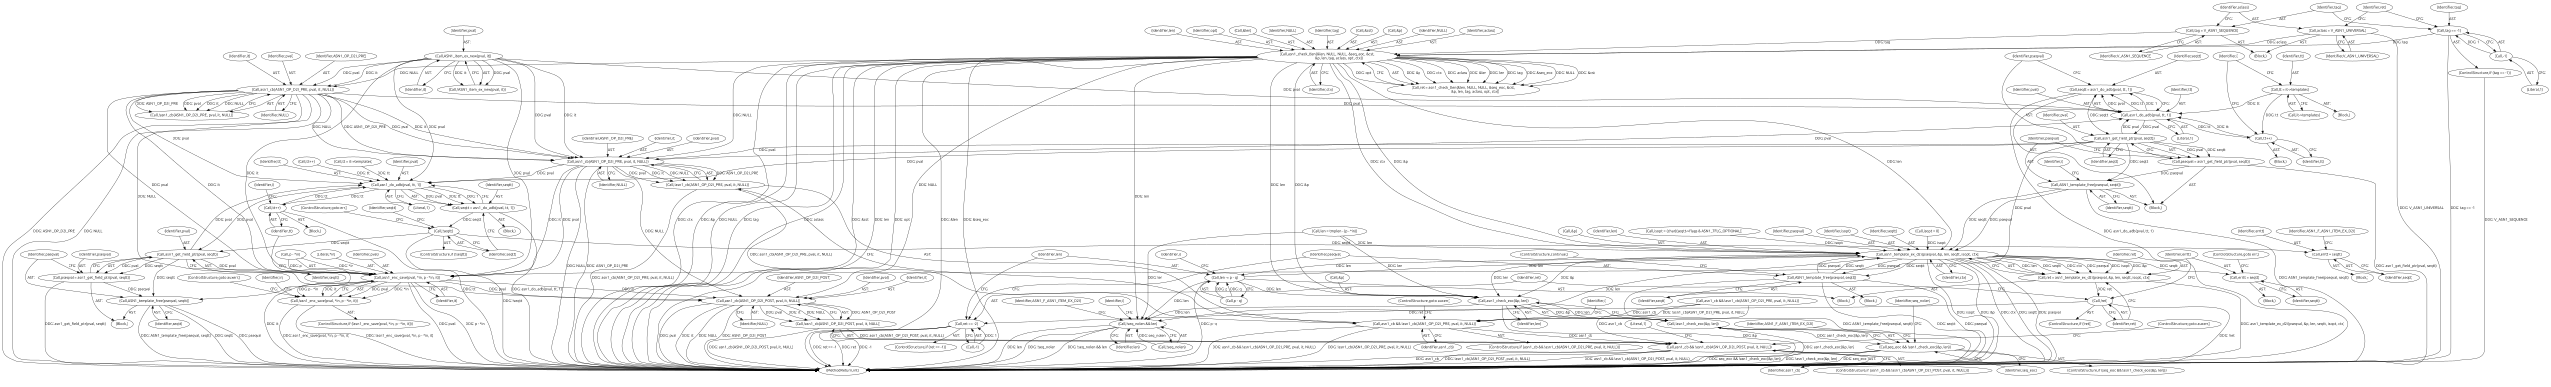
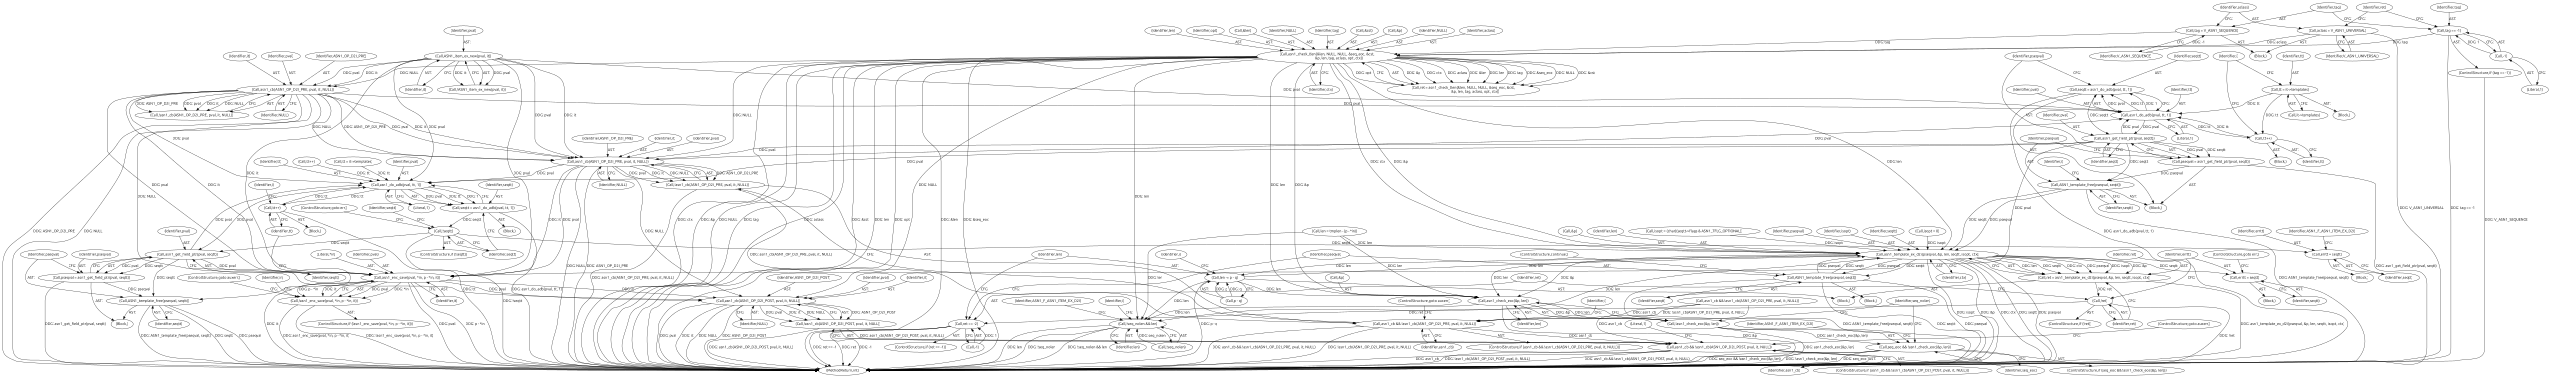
edge "(Identifier,V_ASN1_SEQUENCE)" -> "(Call,tag = V_ASN1_SEQUENCE)": label "AST: " -> "DDG: -1"
node "(Call,p - *in)": removed
edge "(Call,seq_eoc && !asn1_check_eoc(&p, len))" -> "(Call,!asn1_check_eoc(&p, len))": now "(Identifier,seq_nolen)" -> "(Call,!asn1_check_eoc(&p, len))"
